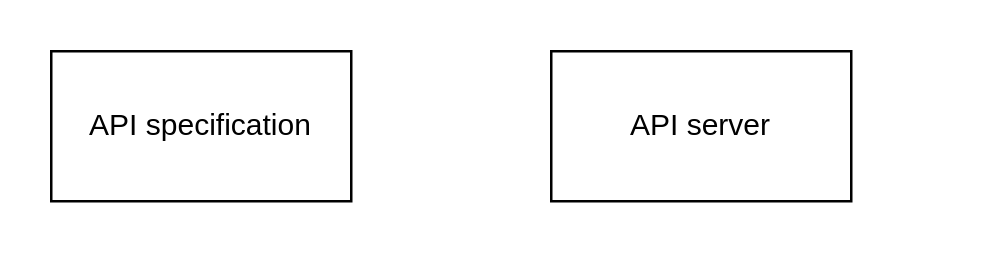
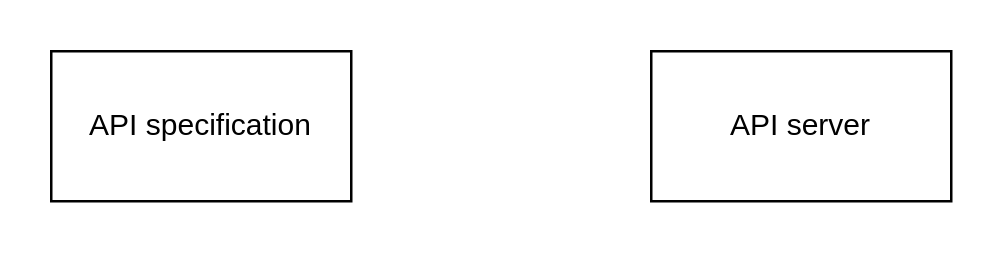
node "API server": moved (701, 126) -> (801, 126)
